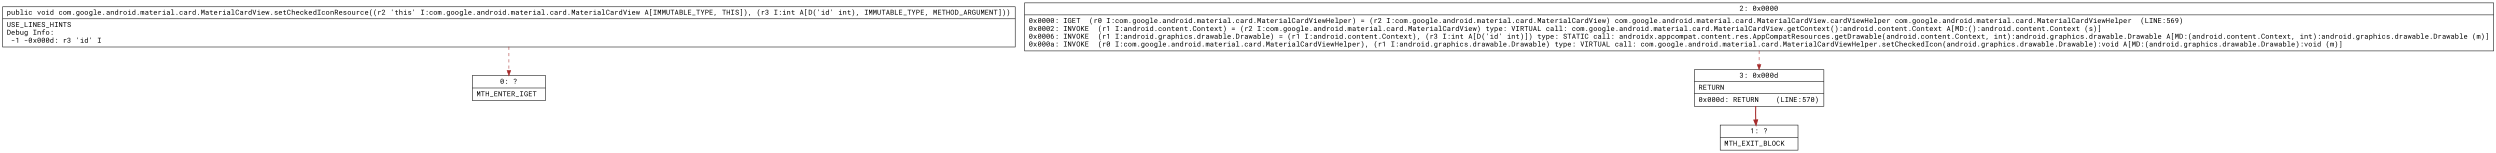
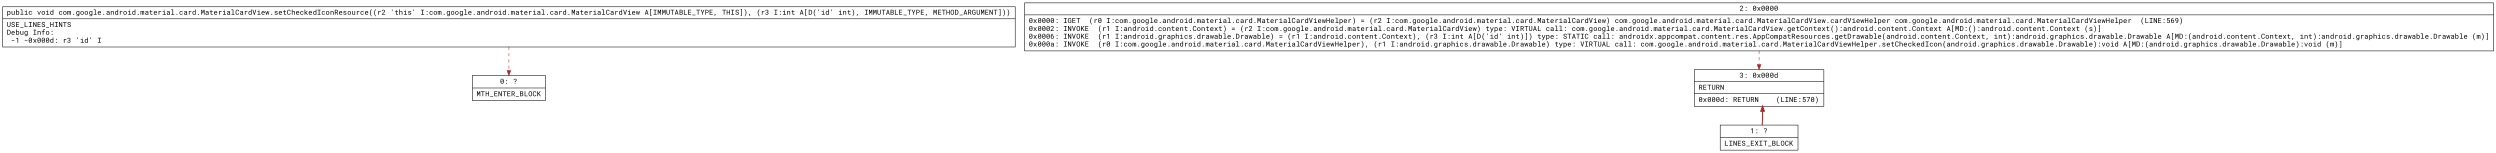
node "0: ?": text "MTH_ENTER_IGET" -> "MTH_ENTER_BLOCK"
edge "3: 0x000d" -> "1: ?": reversed
node "1: ?": text "MTH_EXIT_BLOCK" -> "LINES_EXIT_BLOCK"
